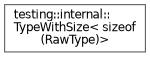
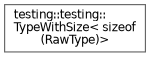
node "testing::internal:: TypeWithSize< sizeof (RawType)>": label "testing::internal:: TypeWithSize< sizeof (RawType)>" -> "testing::testing:: TypeWithSize< sizeof (RawType)>"
